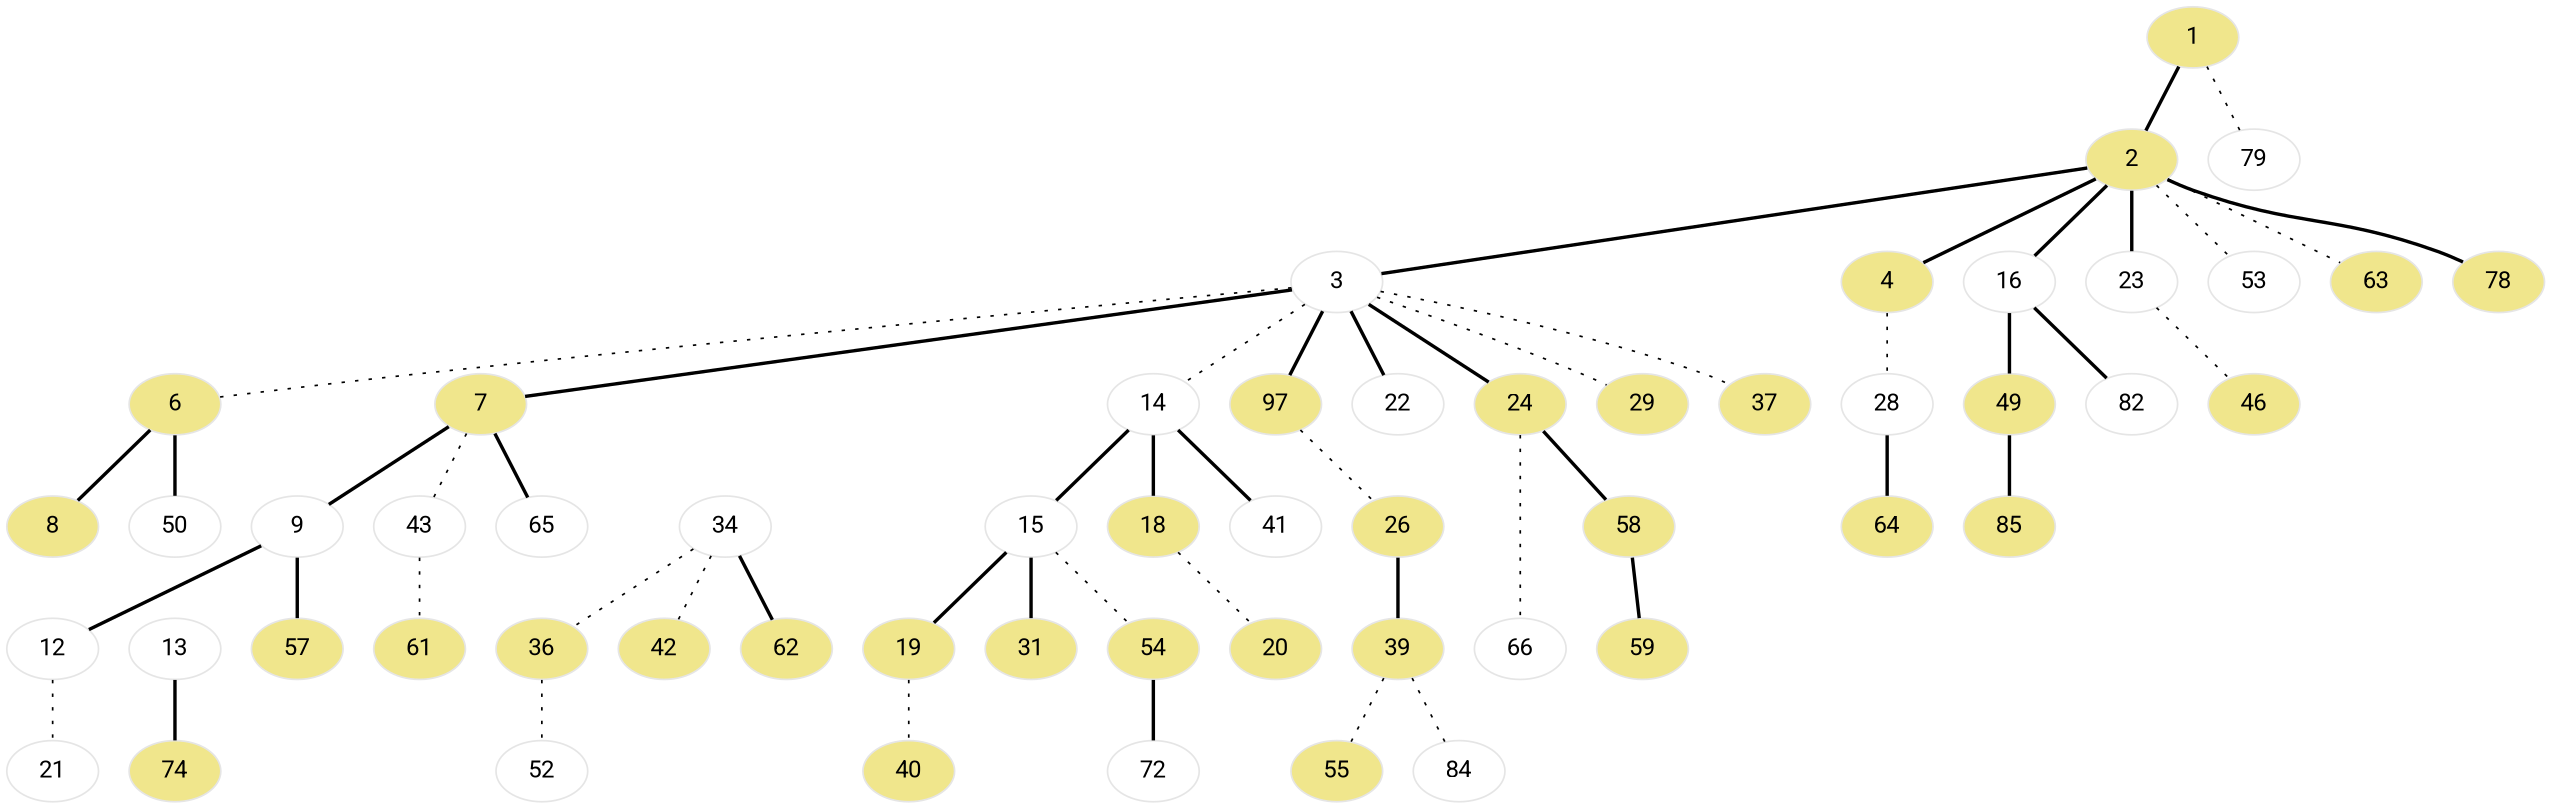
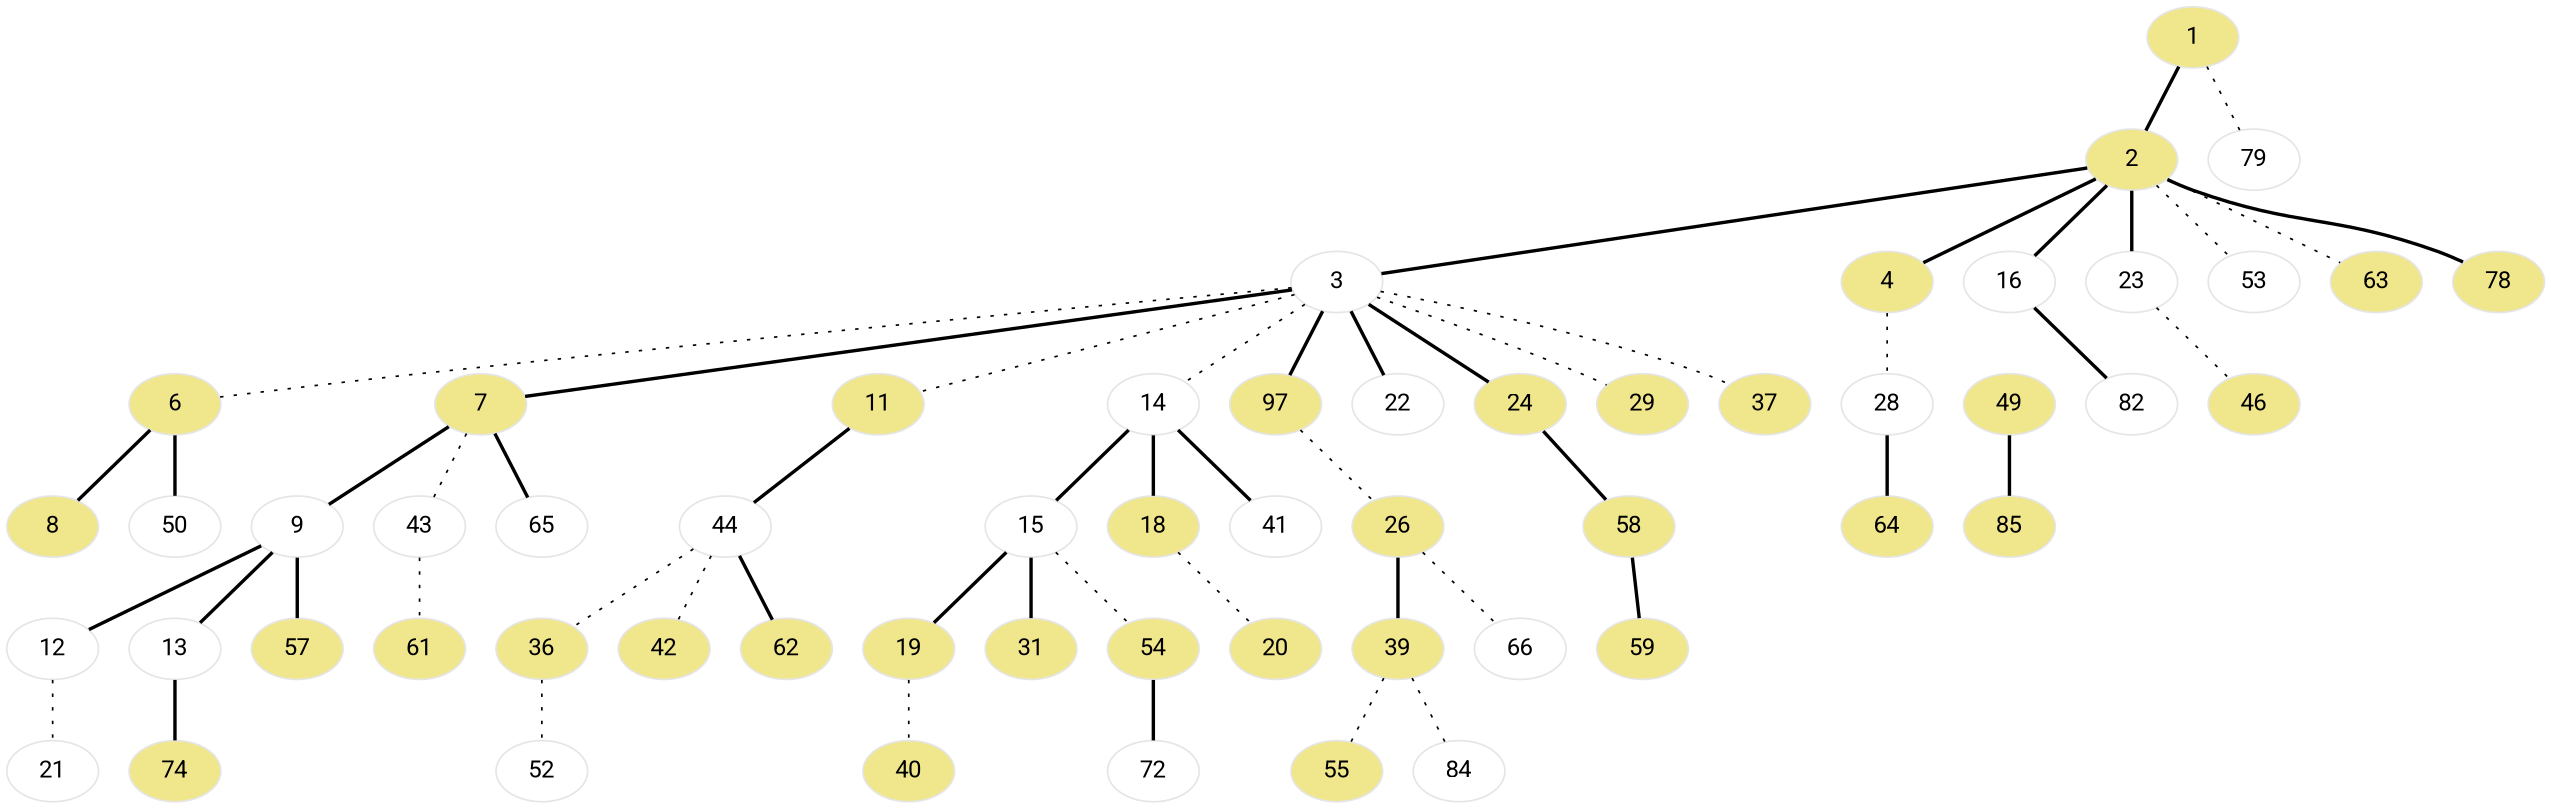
edge "16" -- "49": removed
node "11": added
node "34": label "34" -> "44"
edge "24" -- "66": now "26" -- "66"
edge "9" -- "13": added
